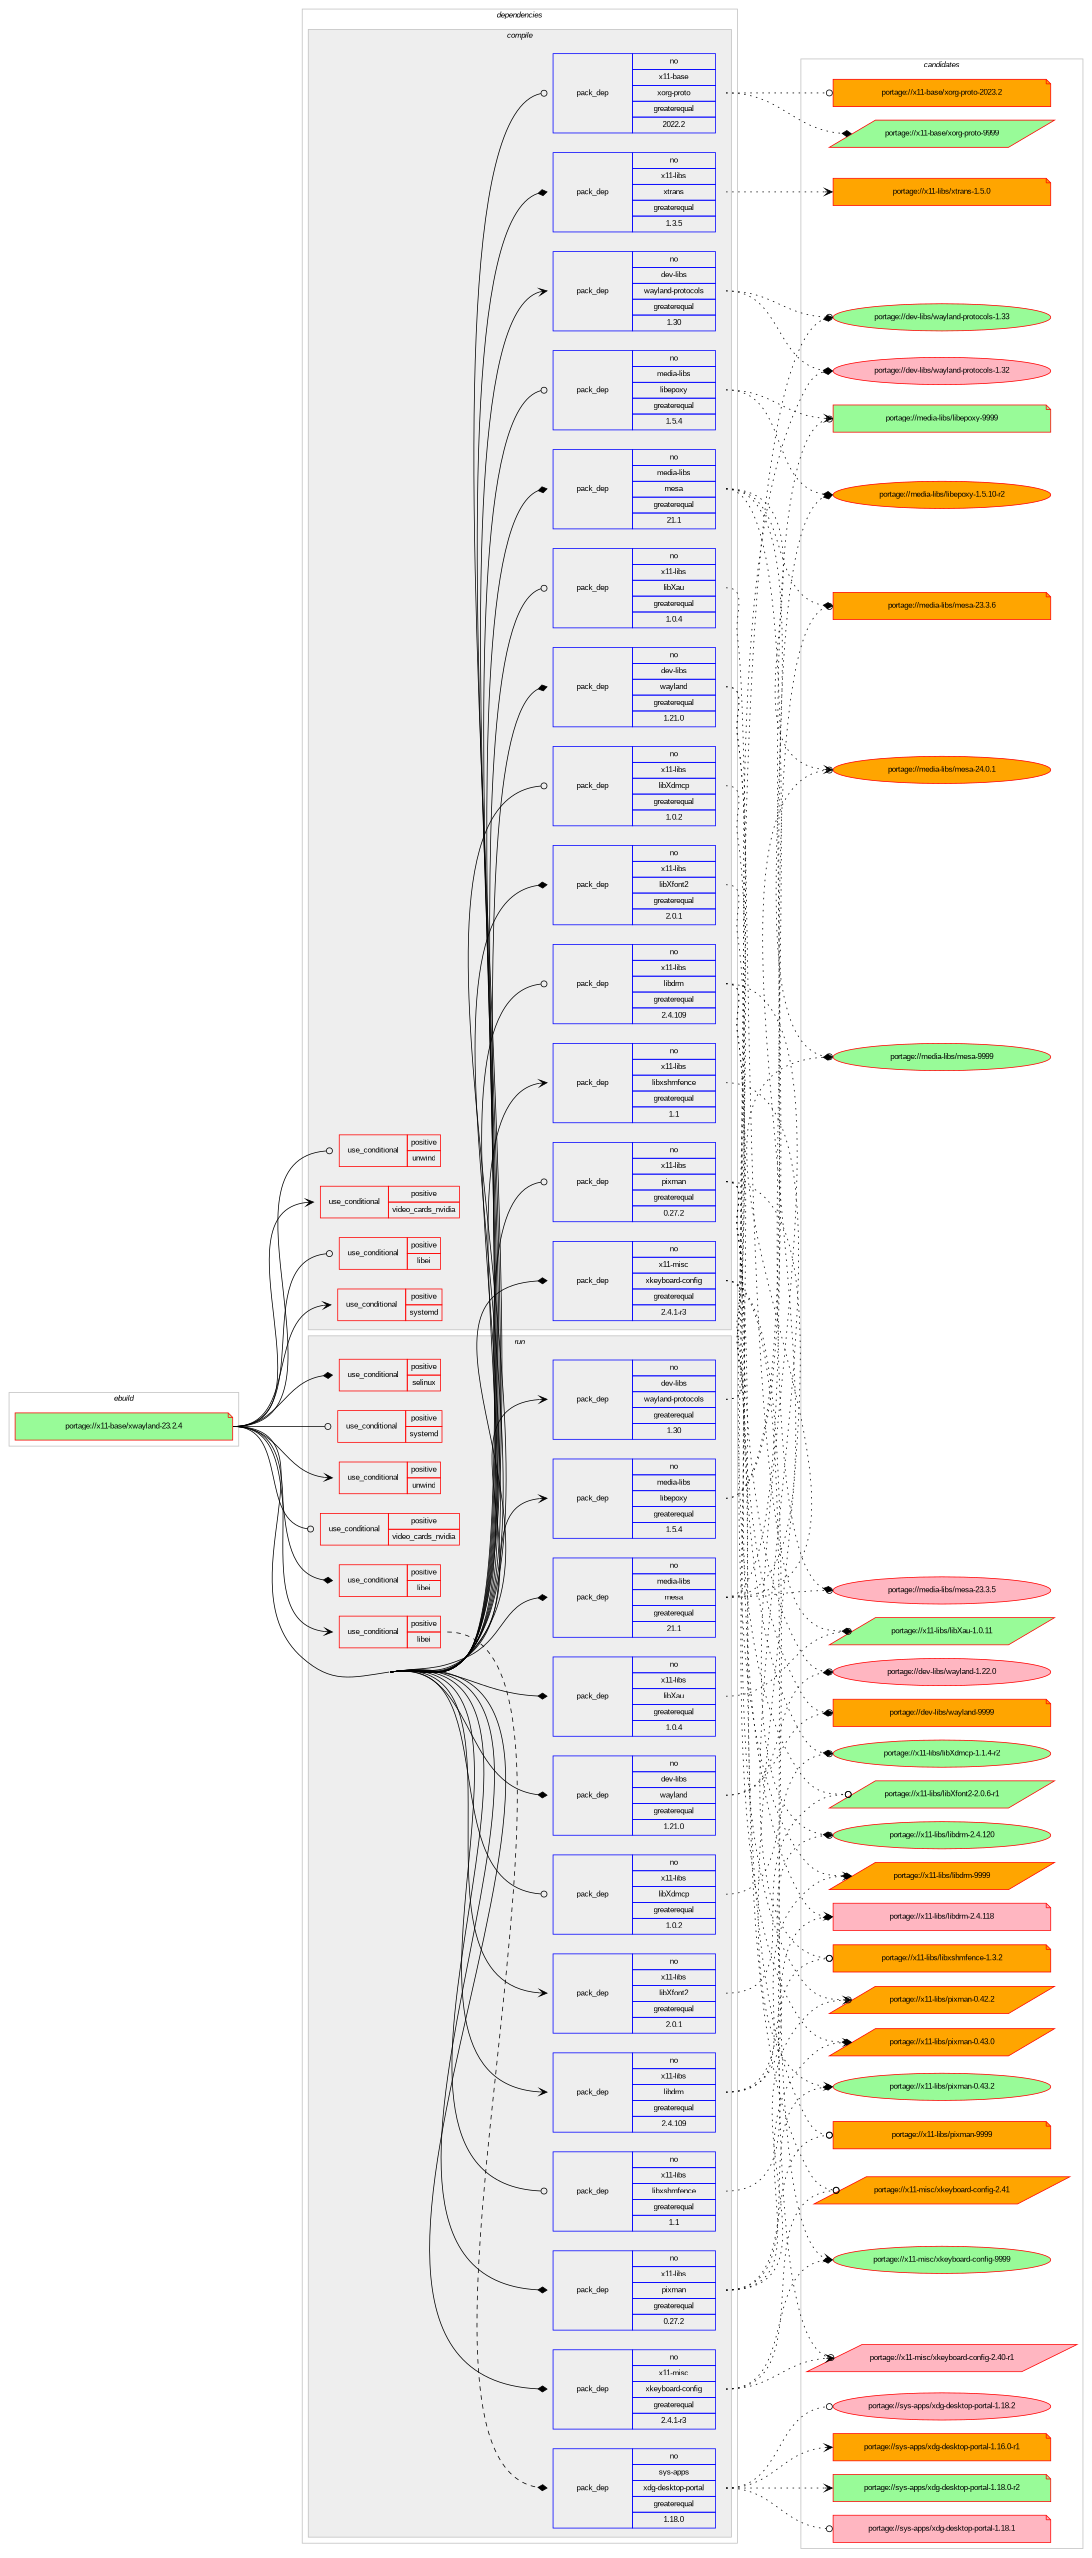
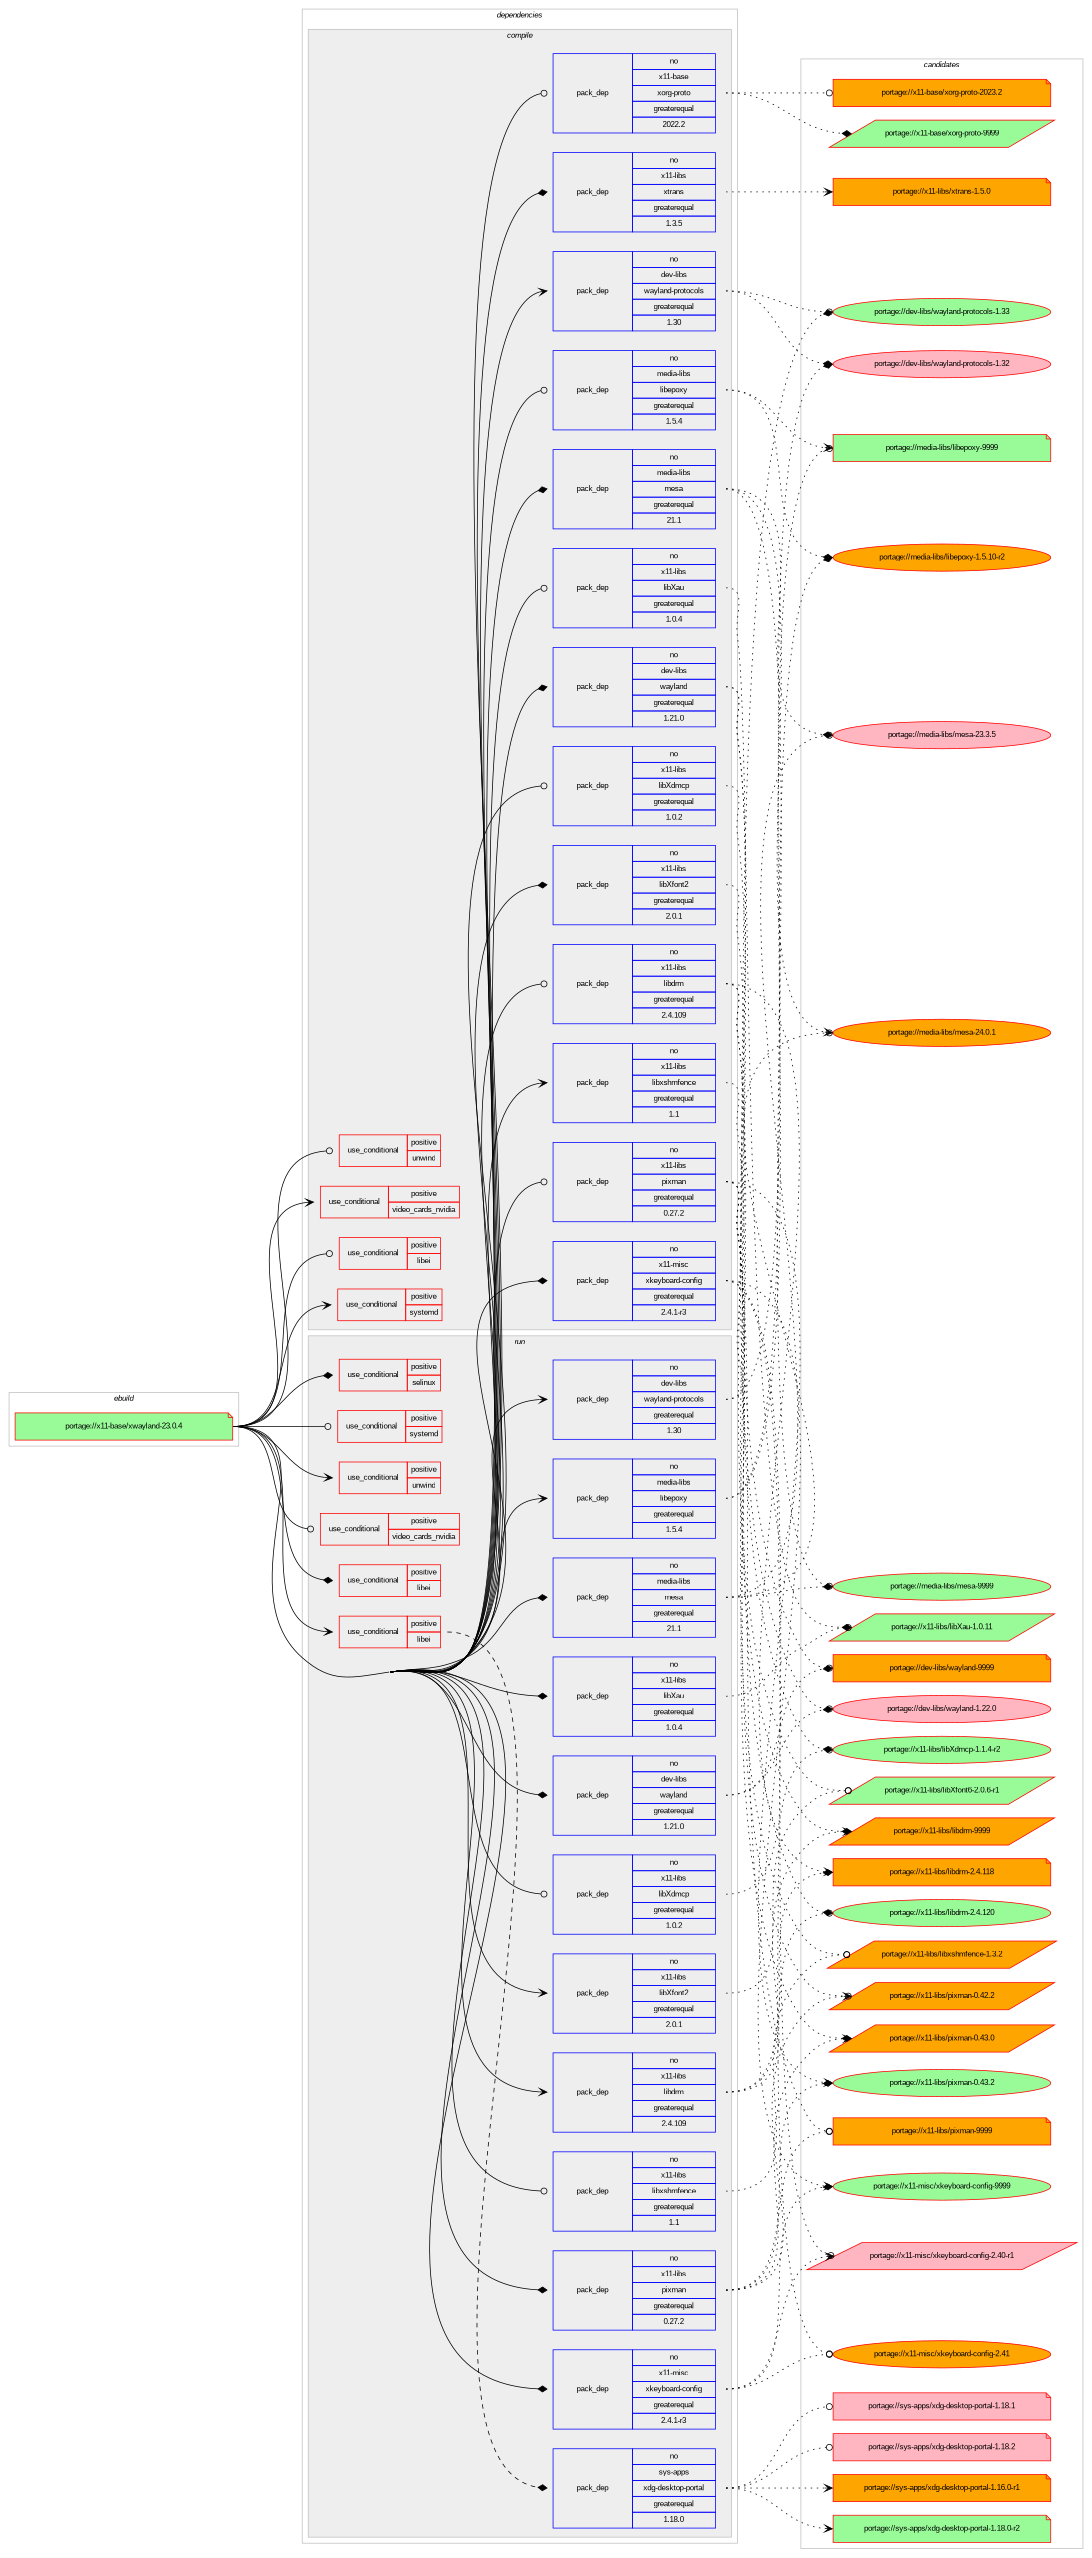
node "portage://media-libs/mesa-23.3.6": removed
node "portage://x11-base/xwayland-23.2.4": label "portage://x11-base/xwayland-23.2.4" -> "portage://x11-base/xwayland-23.0.4"
node "portage://x11-libs/libXfont2-2.0.6-r1": label "portage://x11-libs/libXfont2-2.0.6-r1" -> "portage://x11-libs/libXfont6-2.0.6-r1"
node "portage://x11-libs/libdrm-2.4.118": fillcolor lightpink -> orange
node "portage://x11-libs/libxshmfence-1.3.2": shape note -> parallelogram
node "portage://x11-misc/xkeyboard-config-2.41": shape parallelogram -> ellipse
node "portage://sys-apps/xdg-desktop-portal-1.18.2": shape ellipse -> note
